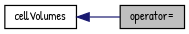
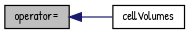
edge "operator=" -> "cellVolumes": reversed
